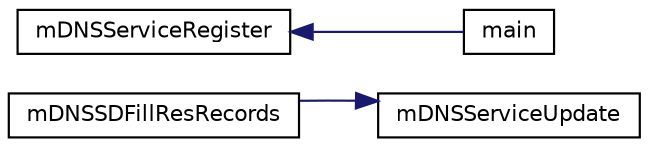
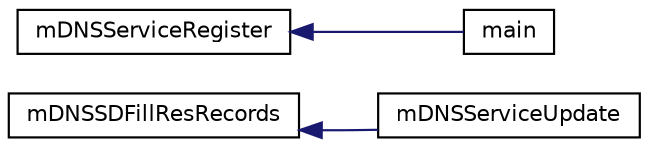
edge "mDNSSDFillResRecords" -> "mDNSServiceUpdate": reversed
